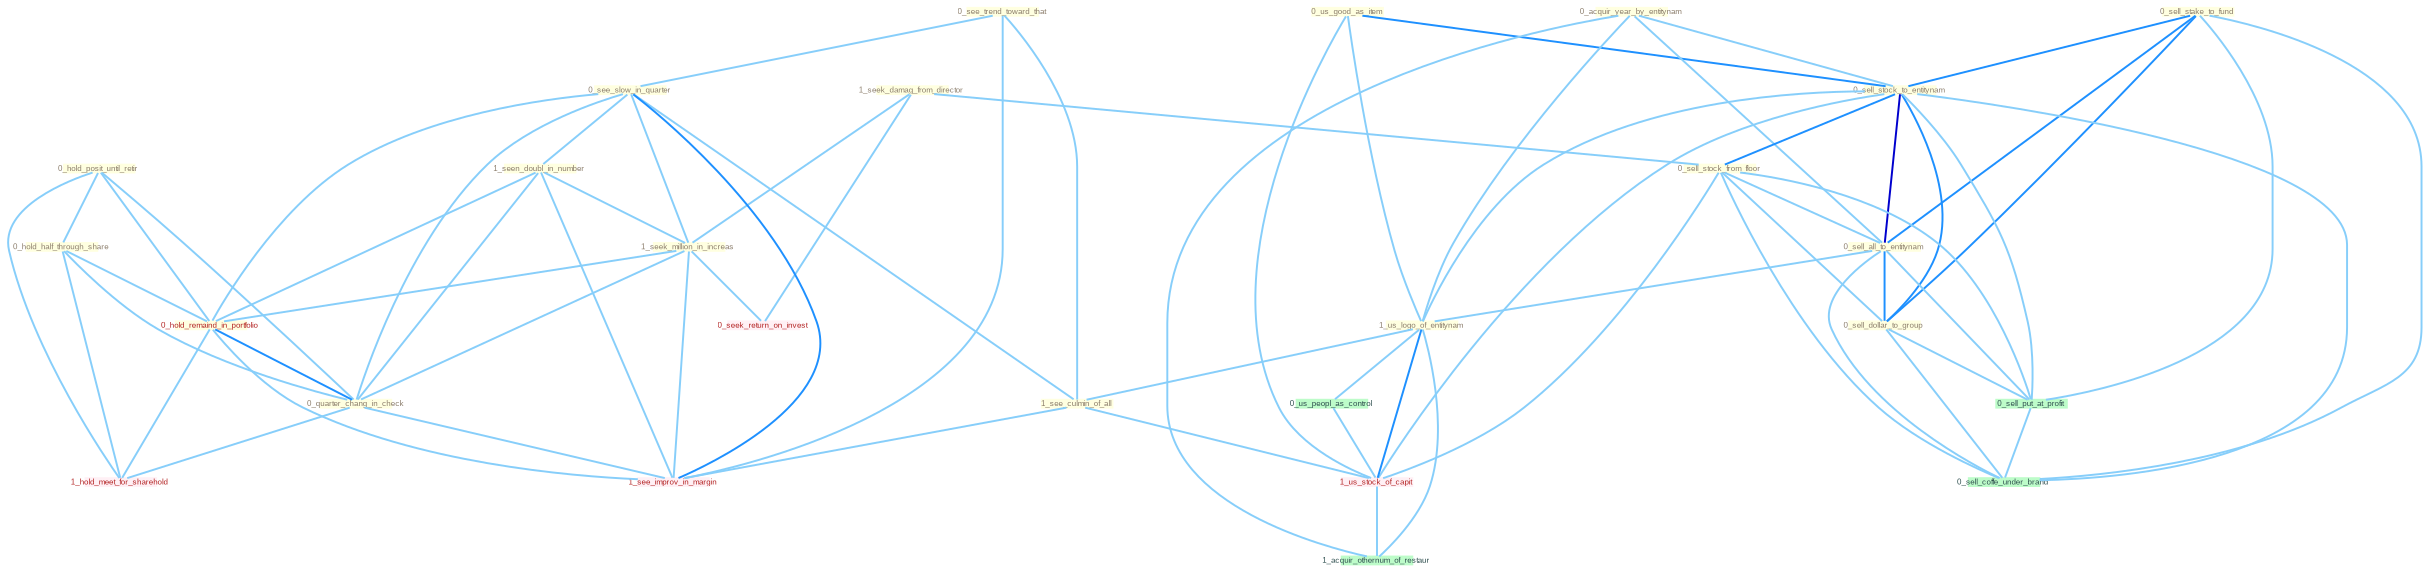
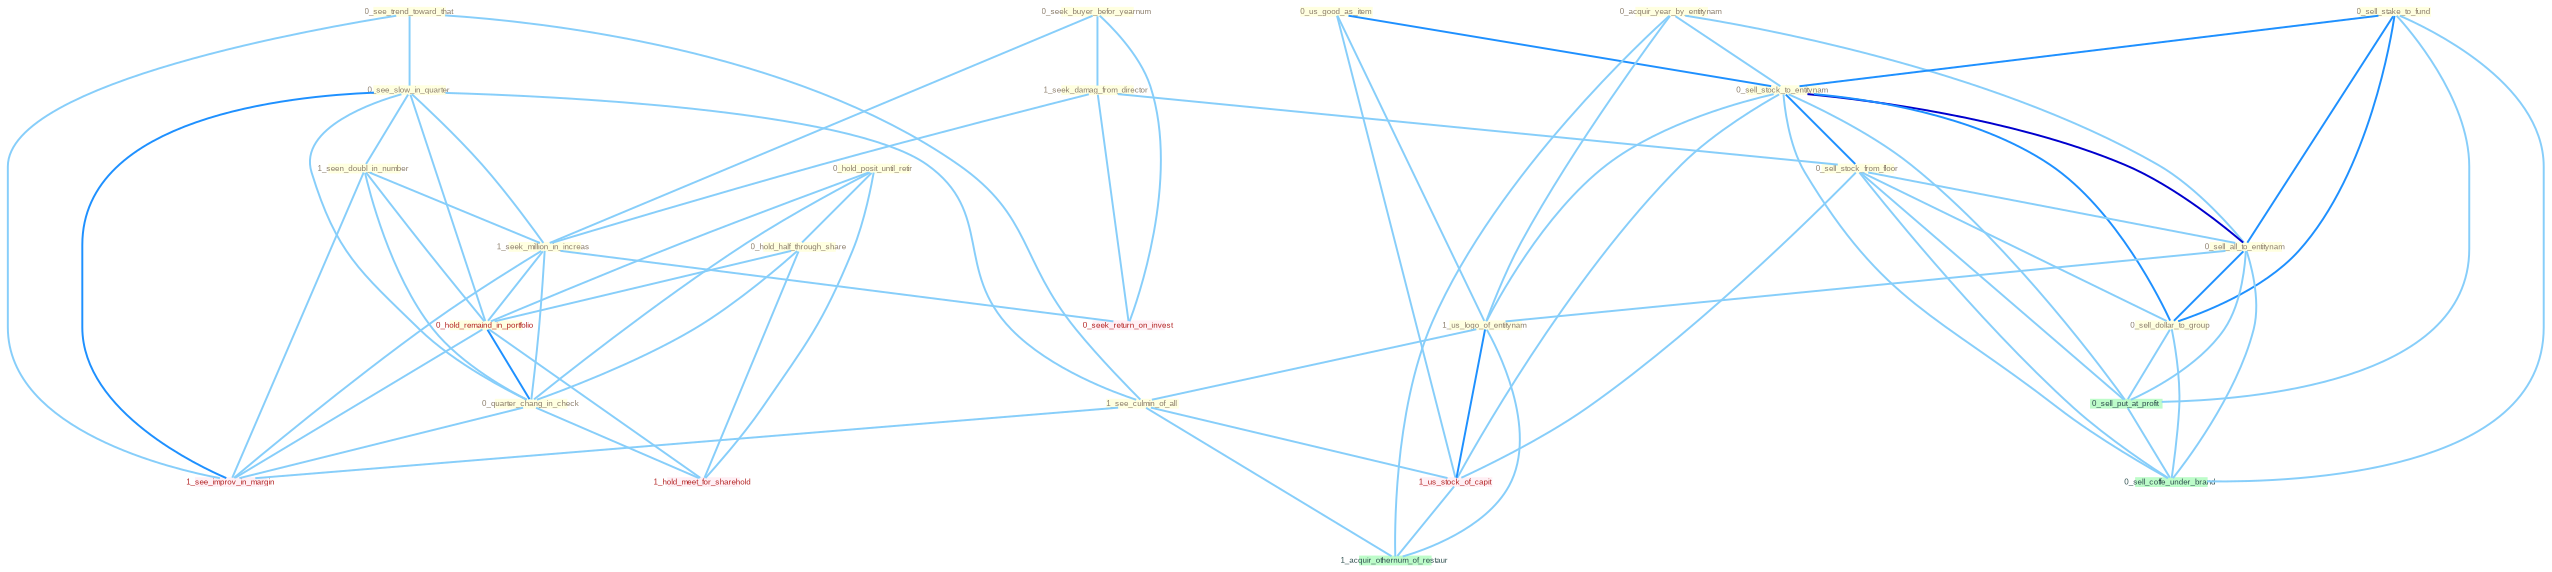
node "0_seek_buyer_befor_yearnum": added
node "0_us_peopl_as_control": removed
edge "1_see_culmin_of_all" -- "1_acquir_othernum_of_restaur": added
